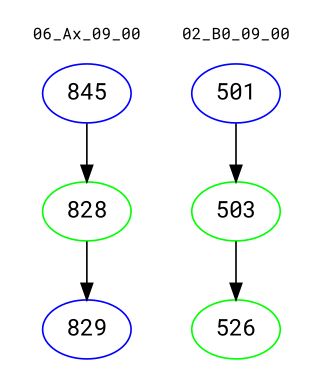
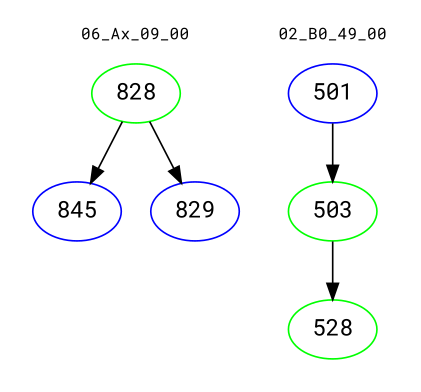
cluster "02_B0_09_00": label "02_B0_09_00" -> "02_B0_49_00"
edge "845" -> "828": reversed
node "526": label "526" -> "528"
